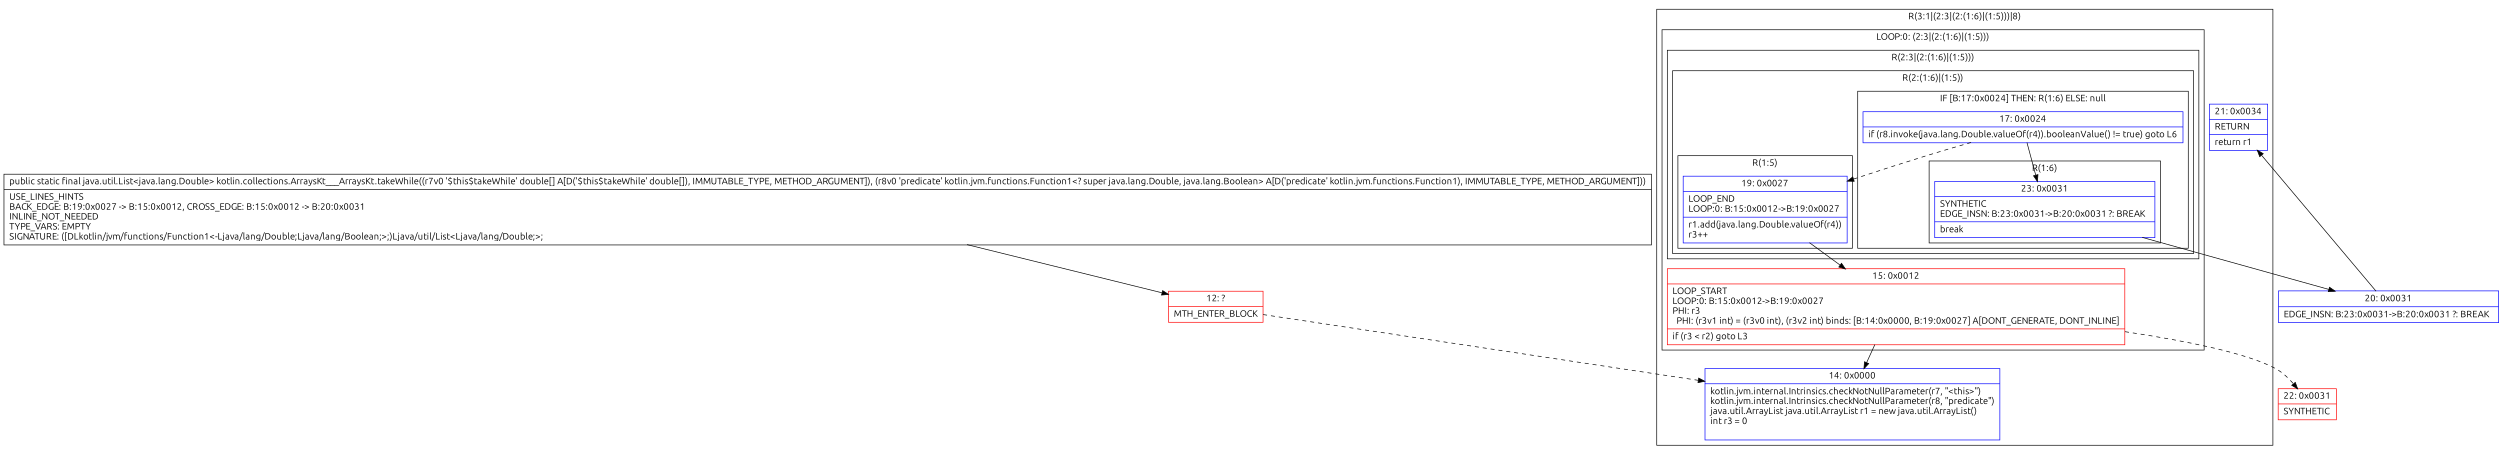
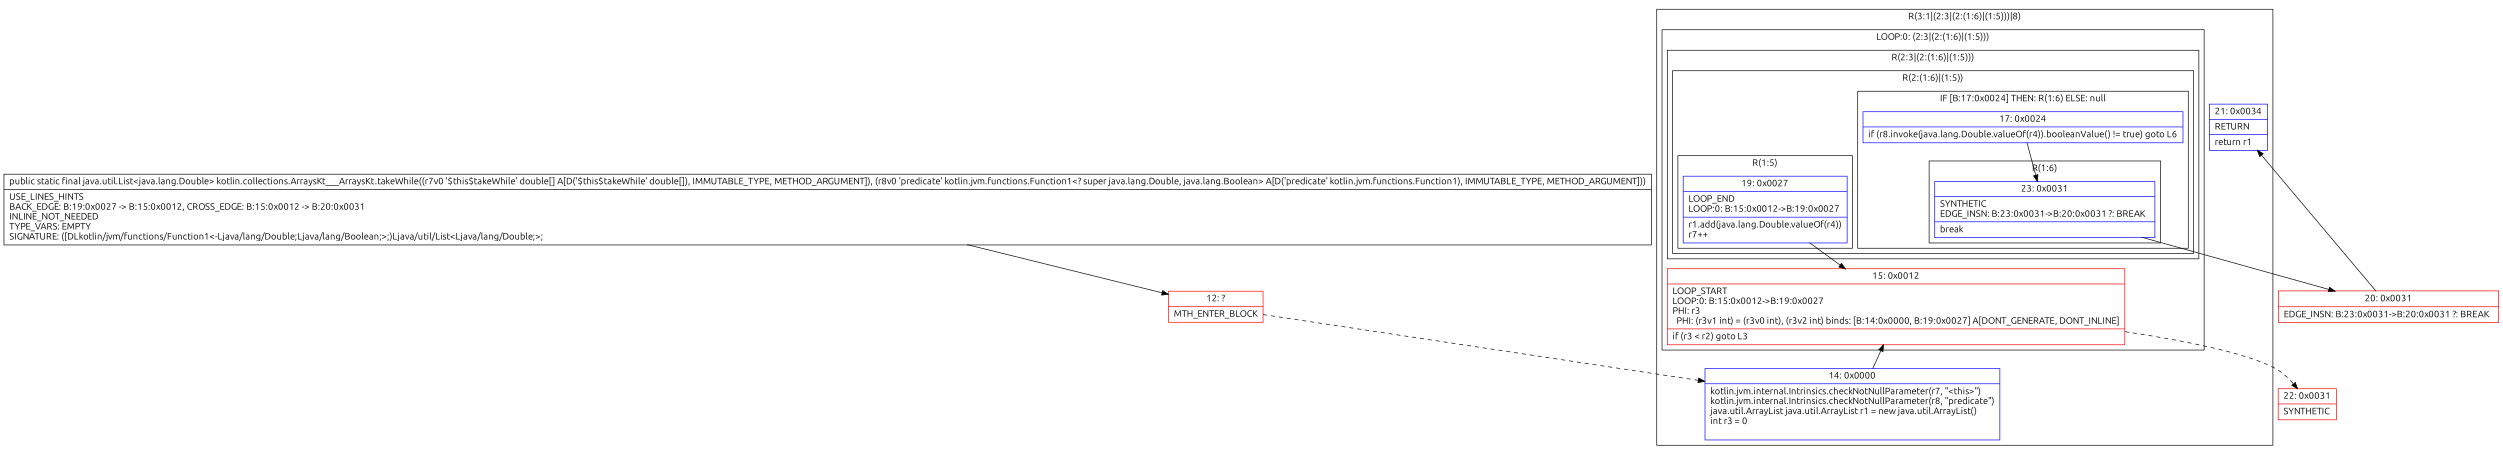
edge "17: 0x0024" -> "19: 0x0027": removed
node "19: 0x0027": text "r3++" -> "r7++"
node "20: 0x0031": color blue -> red
edge "15: 0x0012" -> "14: 0x0000": reversed
